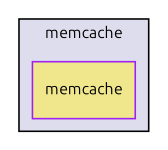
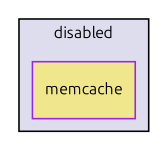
cluster "memcache": label "memcache" -> "disabled"
